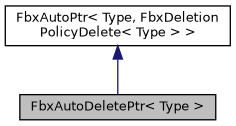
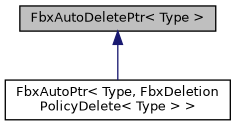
edge "FbxAutoDeletePtr< Type >" -> "FbxAutoPtr< Type, FbxDeletion PolicyDelete< Type > >": reversed
